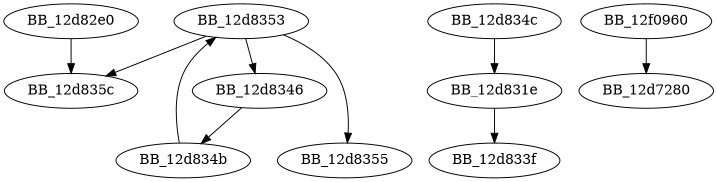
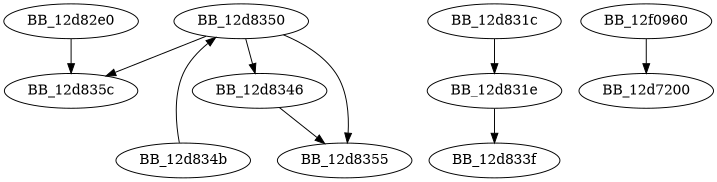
node "BB_12d8353": label "BB_12d8353" -> "BB_12d8350"
node "BB_12d834c": label "BB_12d834c" -> "BB_12d831c"
node "BB_12d7280": label "BB_12d7280" -> "BB_12d7200"
edge "BB_12d8346" -> "BB_12d834b": now "BB_12d8346" -> "BB_12d8355"
